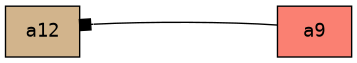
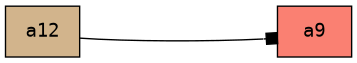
edge "a9" -> "a12": reversed
